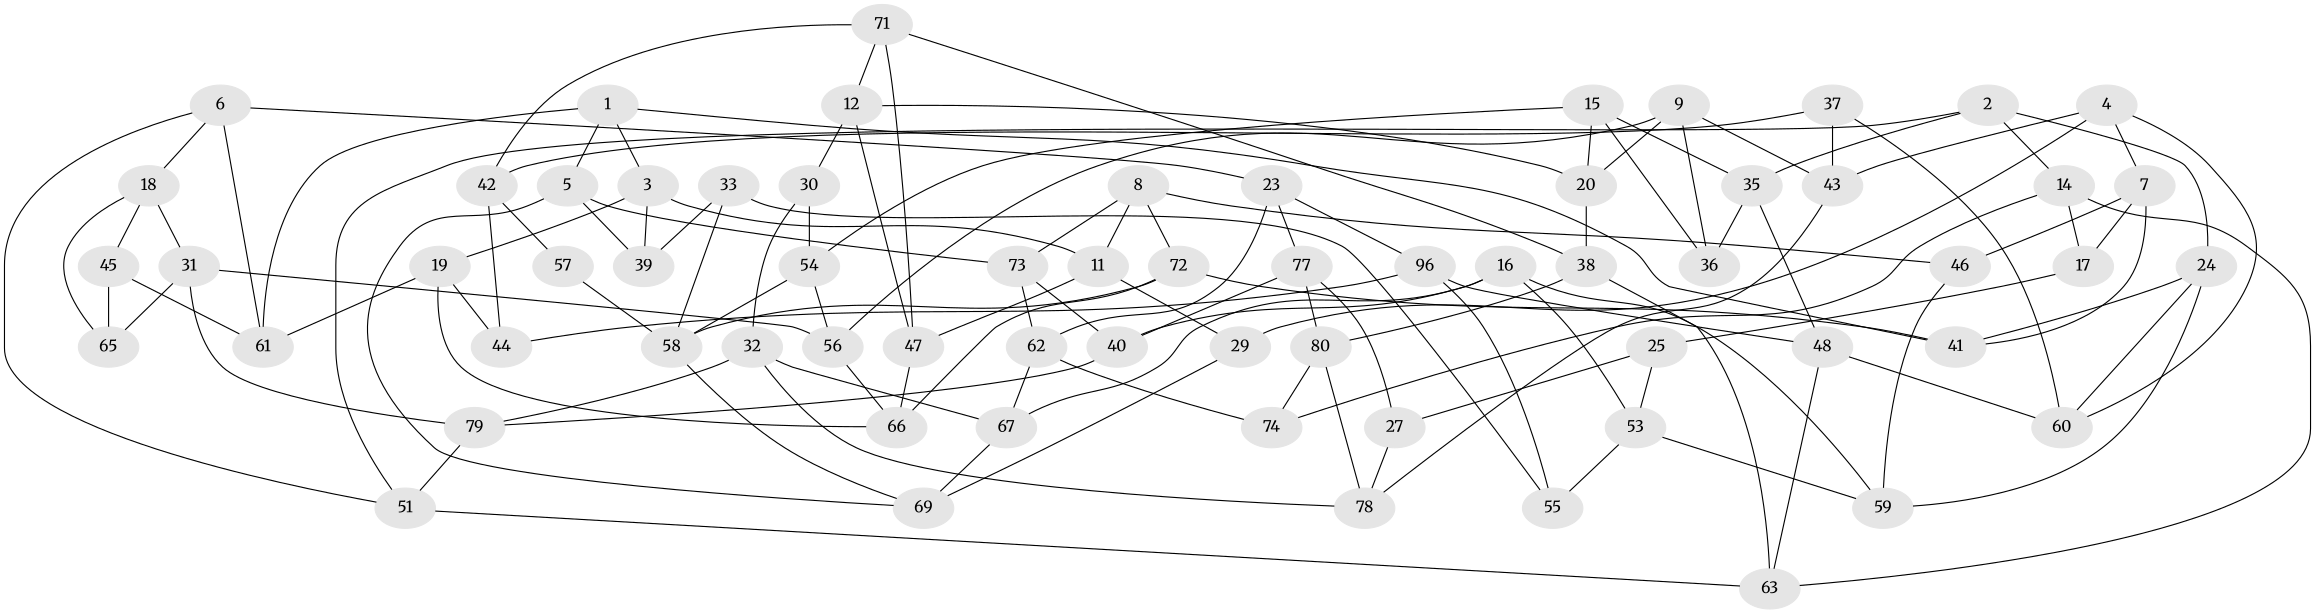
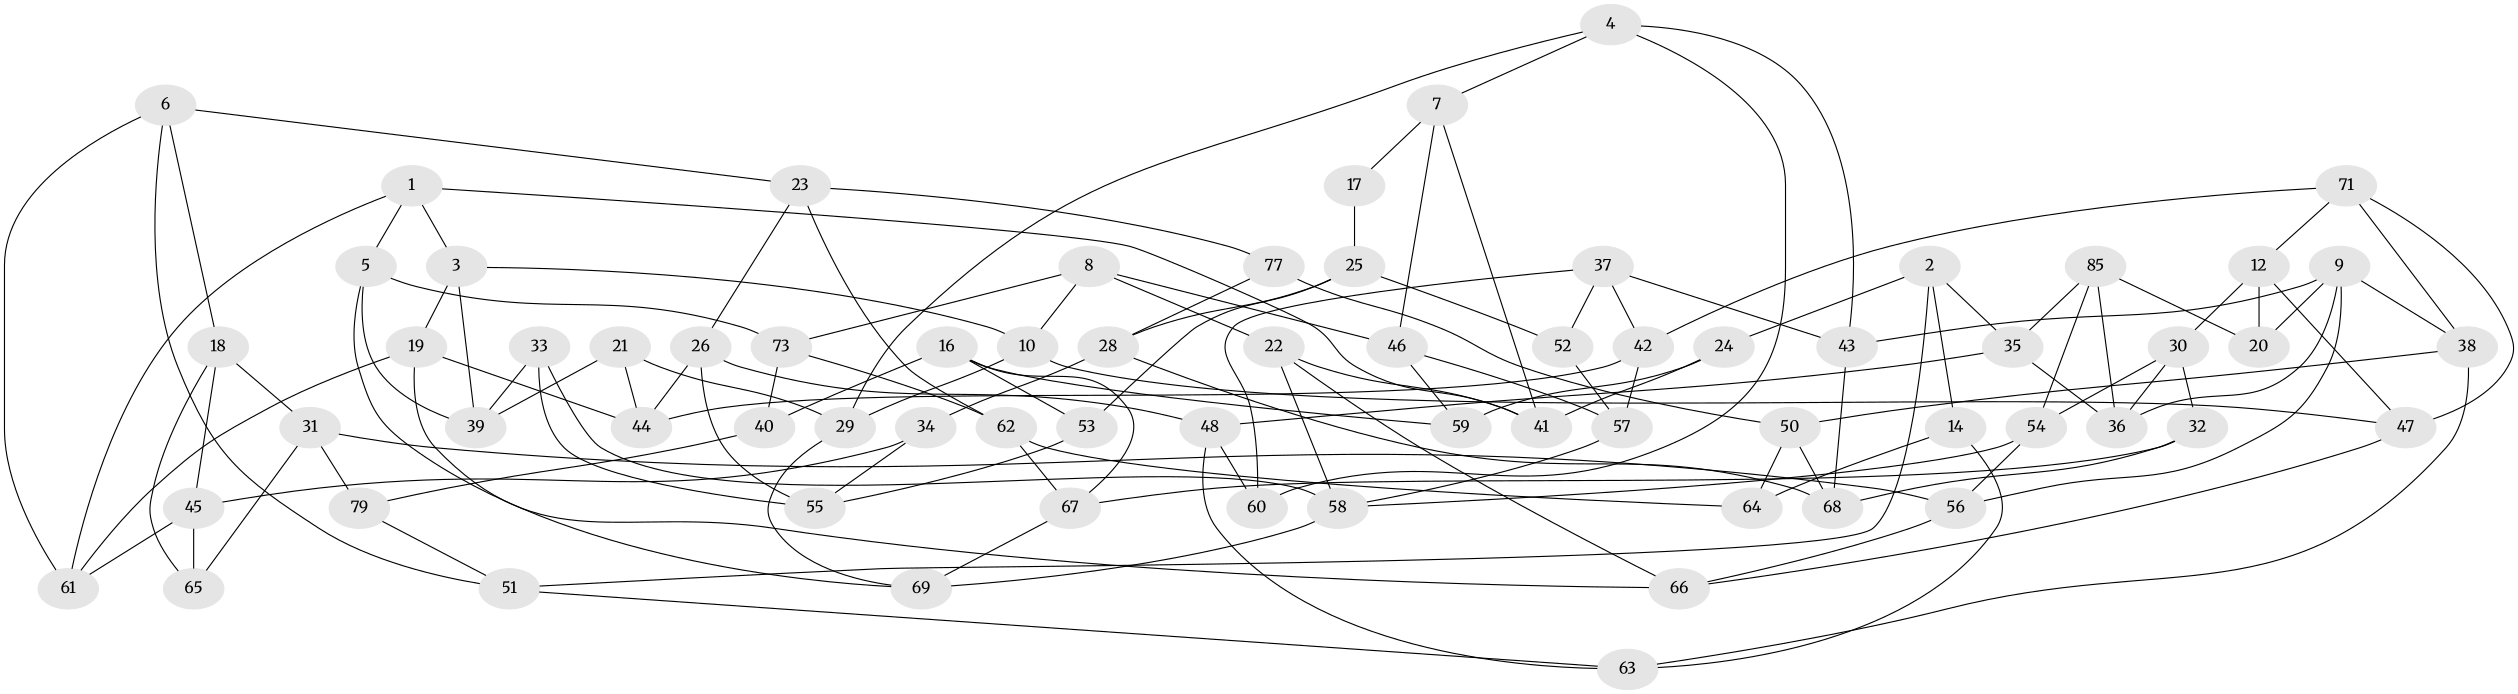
node "15": label "15" -> "85"
edge "20" -- "38": now "9" -- "38"
edge "14" -- "17": removed
node "11": label "11" -> "10"
node "72": label "72" -> "22"
node "96": label "96" -> "26"
edge "77" -- "40": removed
node "21": added
node "80": label "80" -> "50"
node "52": added
edge "24" -- "60": removed
edge "46" -- "57": added
edge "30" -- "36": added
edge "32" -- "79": removed
node "34": added
node "74": label "74" -> "64"
node "27": label "27" -> "28"
edge "53" -- "59": removed
node "78": label "78" -> "68"
